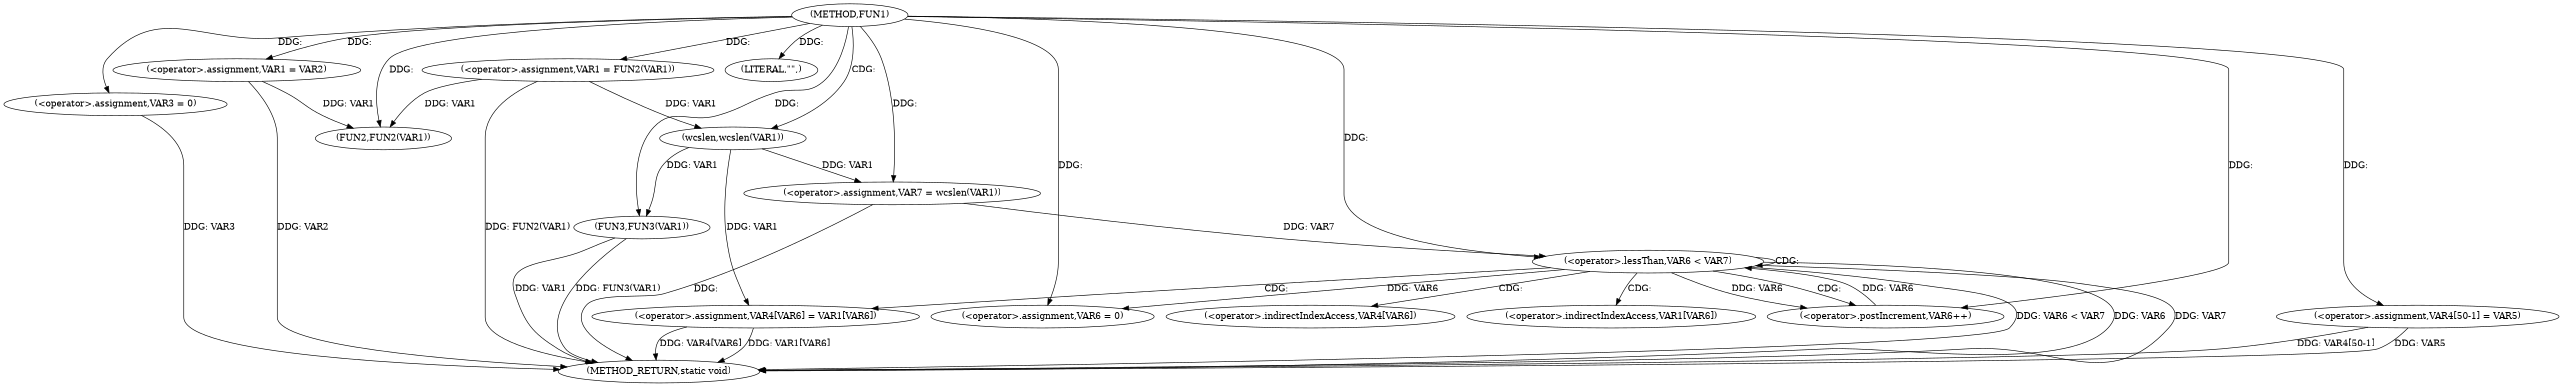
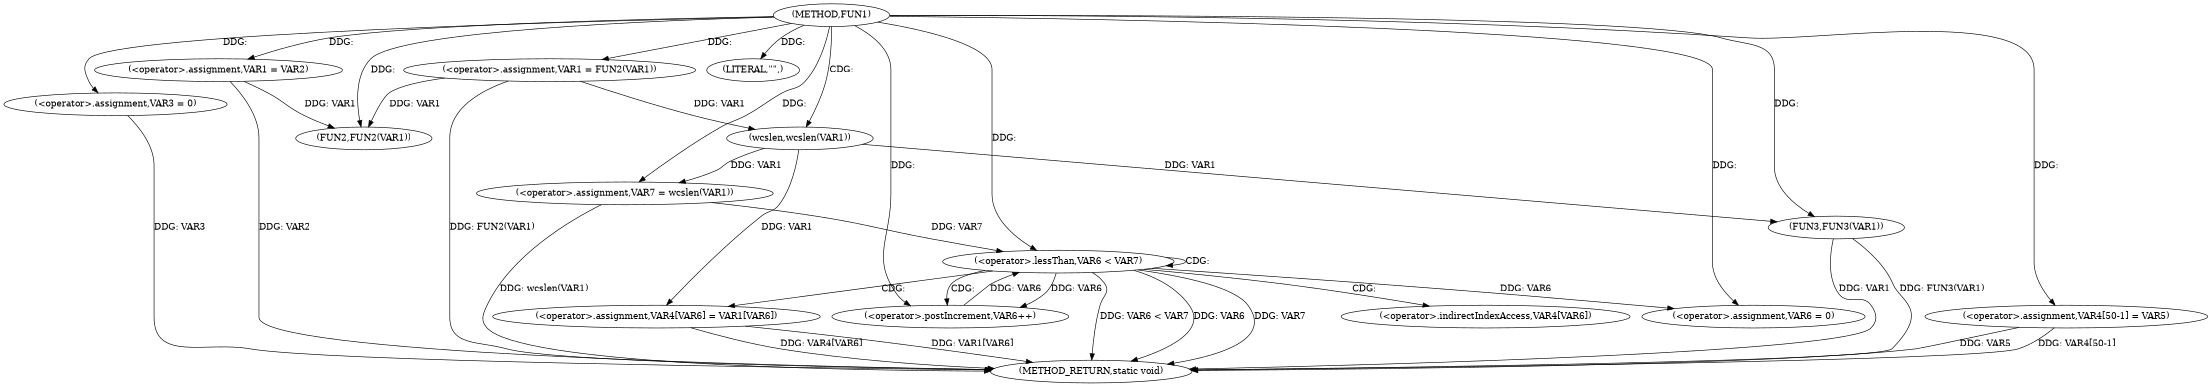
edge "(<operator>.assignment,VAR7 = wcslen(VAR1))" -> "(METHOD_RETURN,static void)": label "DDG: " -> "DDG: wcslen(VAR1)"
node "(<operator>.indirectIndexAccess,VAR1[VAR6])": removed
